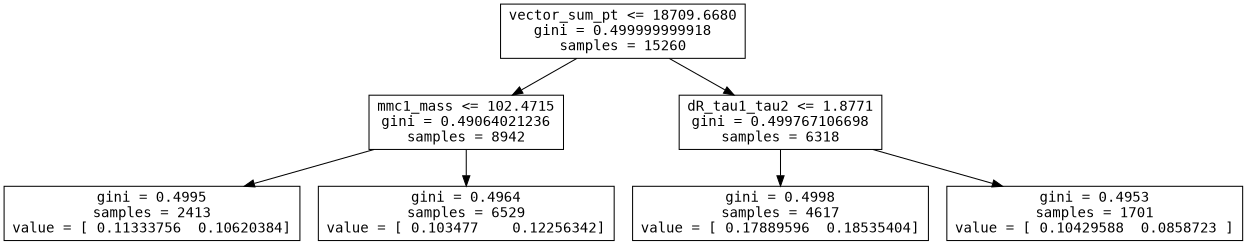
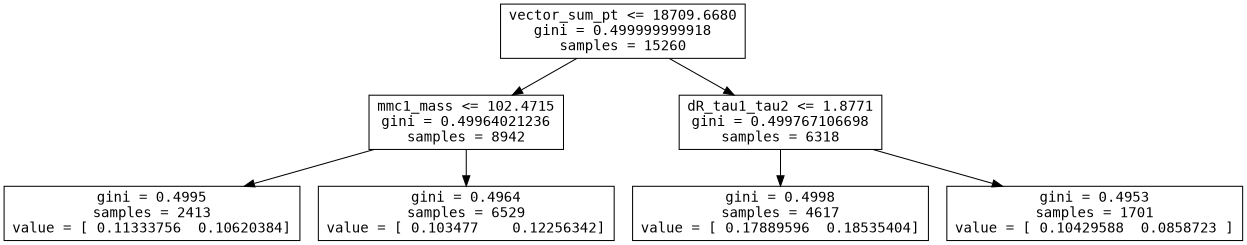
node "mmc1_mass <= 102.4715 gini = 0.49064021236 samples = 8942": label "mmc1_mass <= 102.4715 gini = 0.49064021236 samples = 8942" -> "mmc1_mass <= 102.4715 gini = 0.49964021236 samples = 8942"
